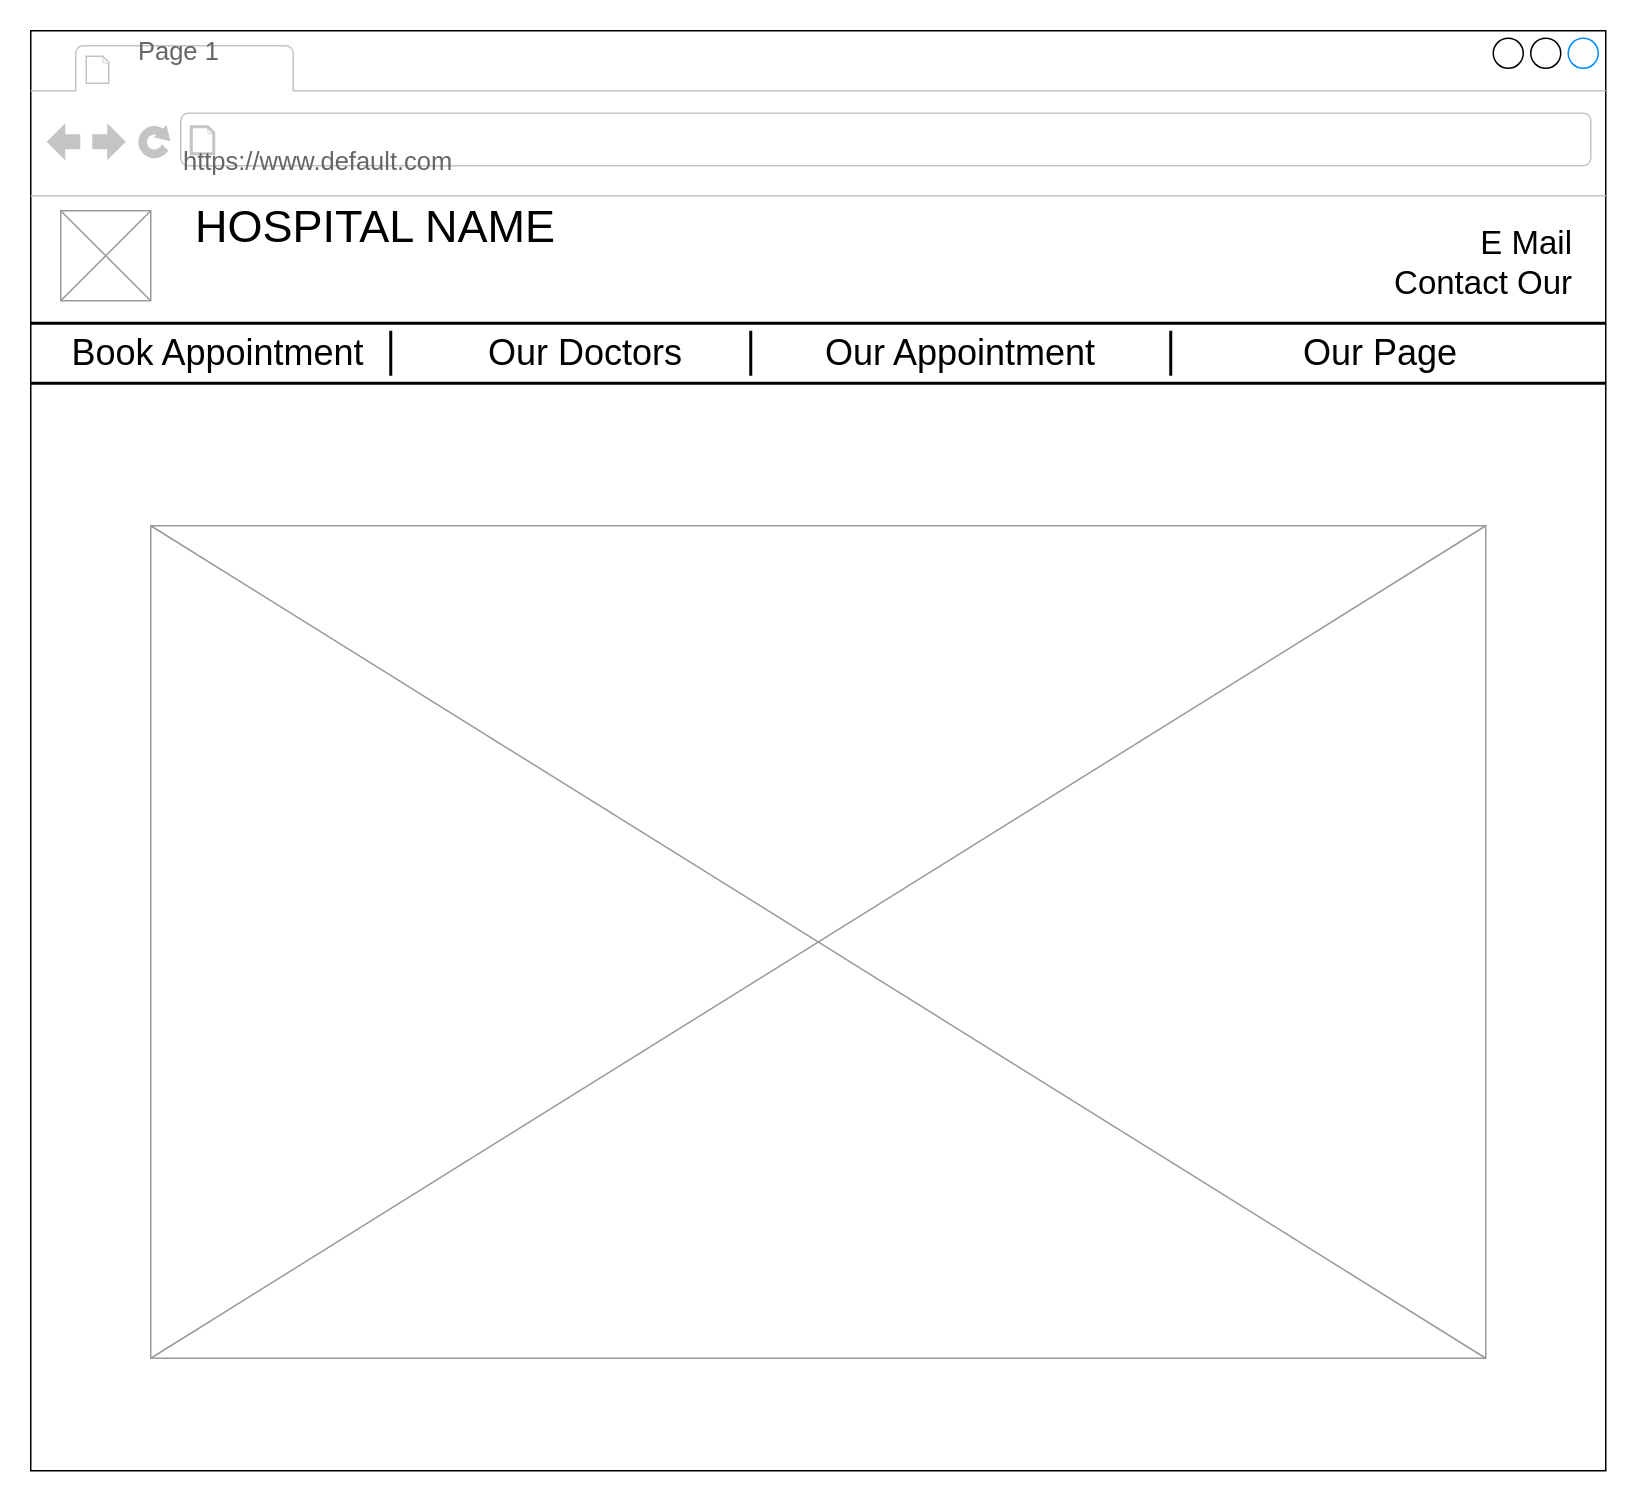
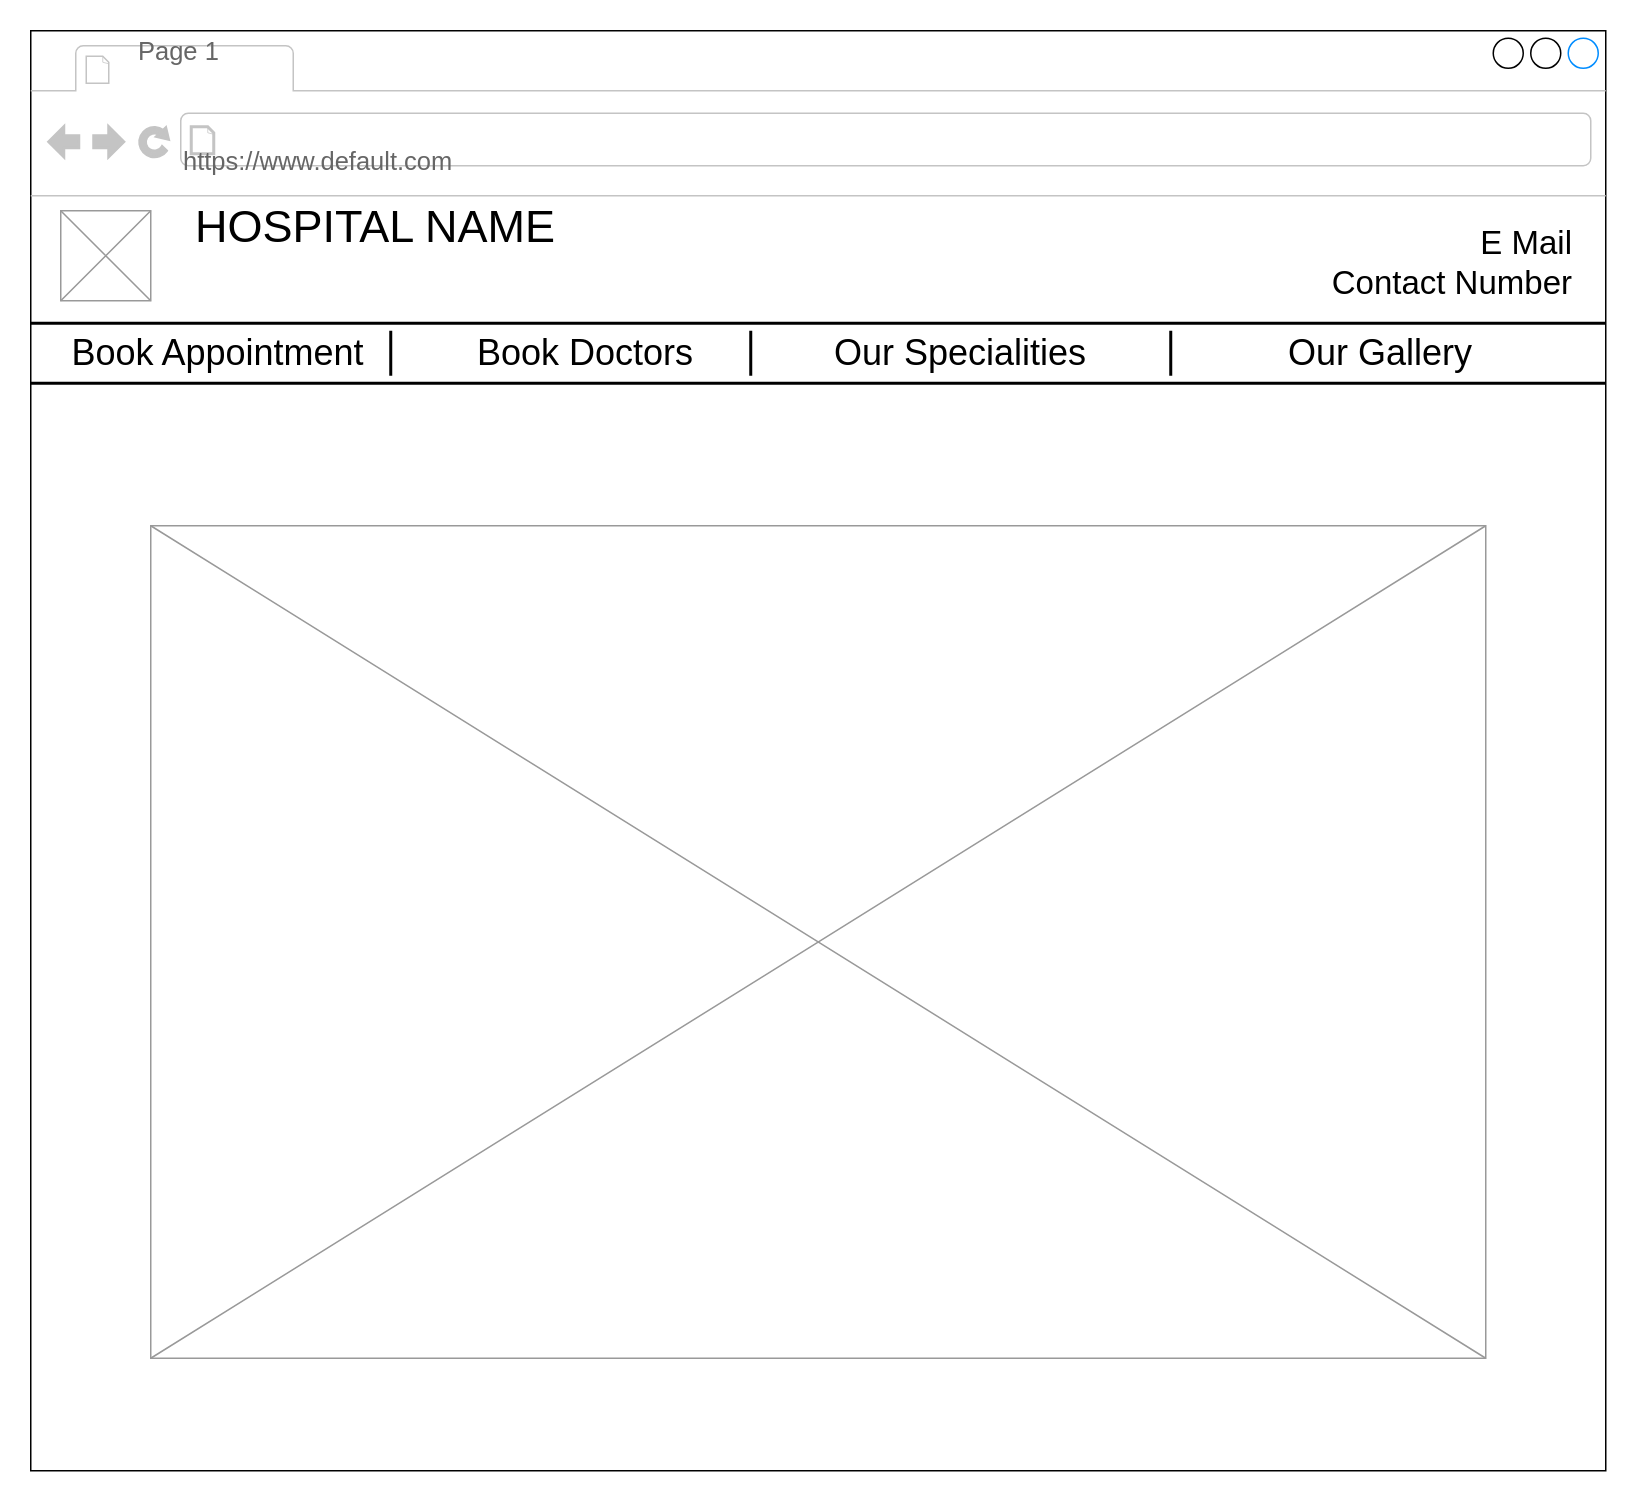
node "E Mail Contact Our": label "E Mail Contact Our" -> "E Mail Contact Number"
node "Our Doctors": label "Our Doctors" -> "Book Doctors"
node "Our Appointment": label "Our Appointment" -> "Our Specialities"
node "Our Page": label "Our Page" -> "Our Gallery"
